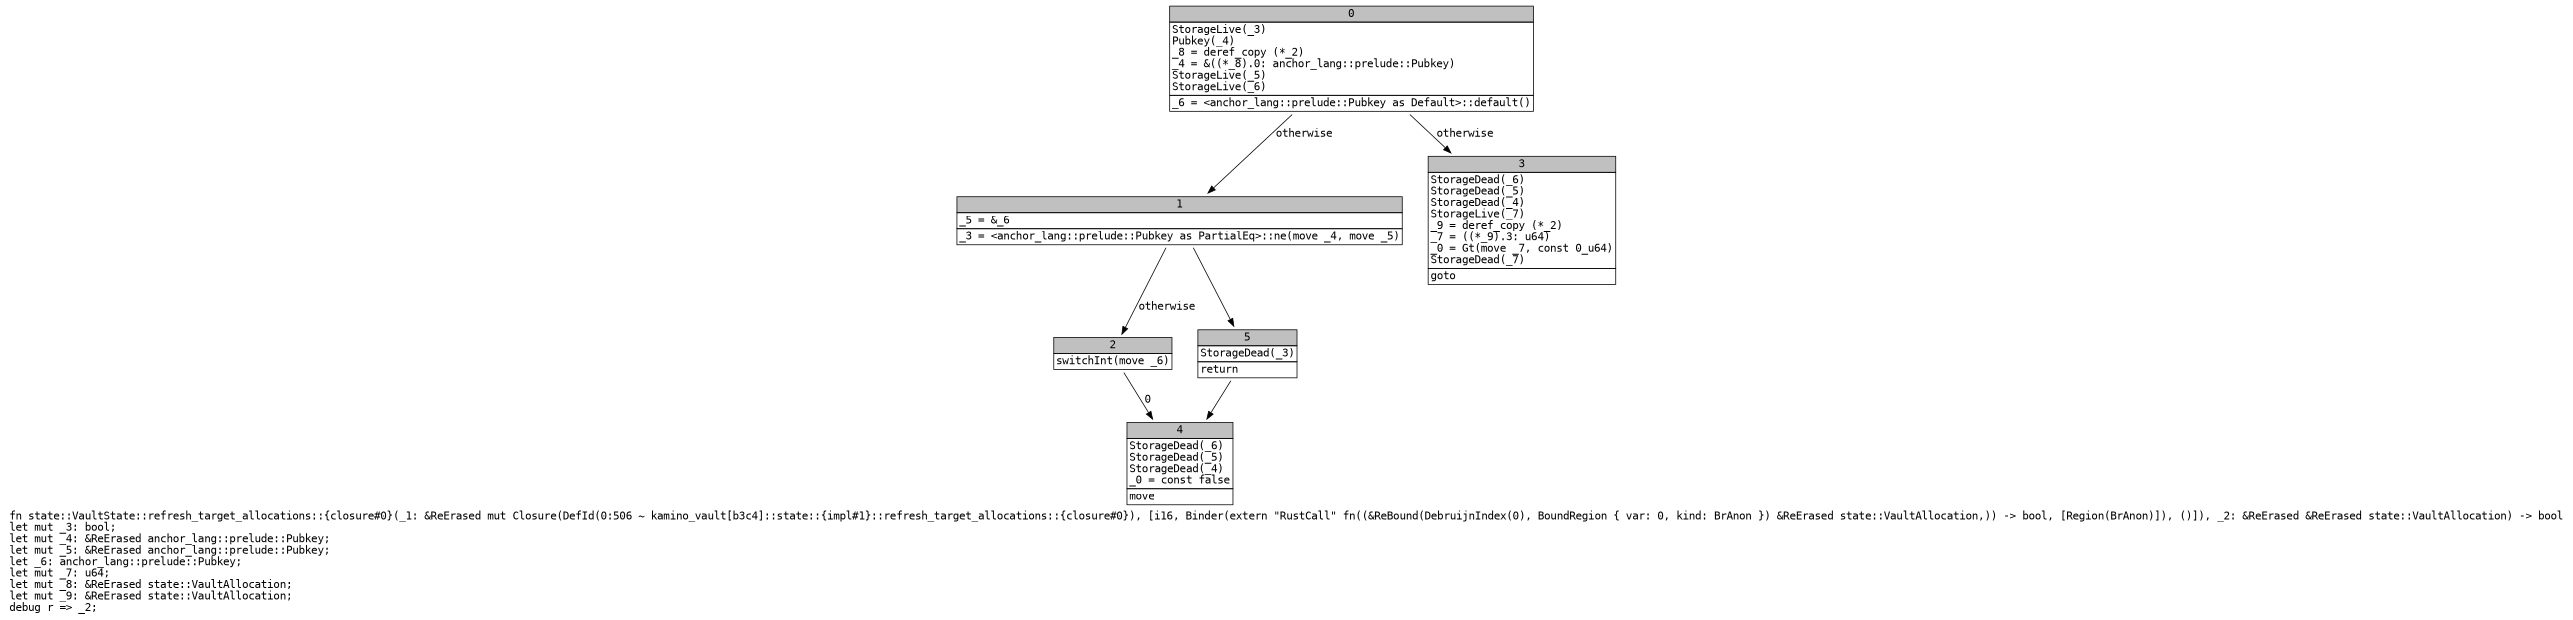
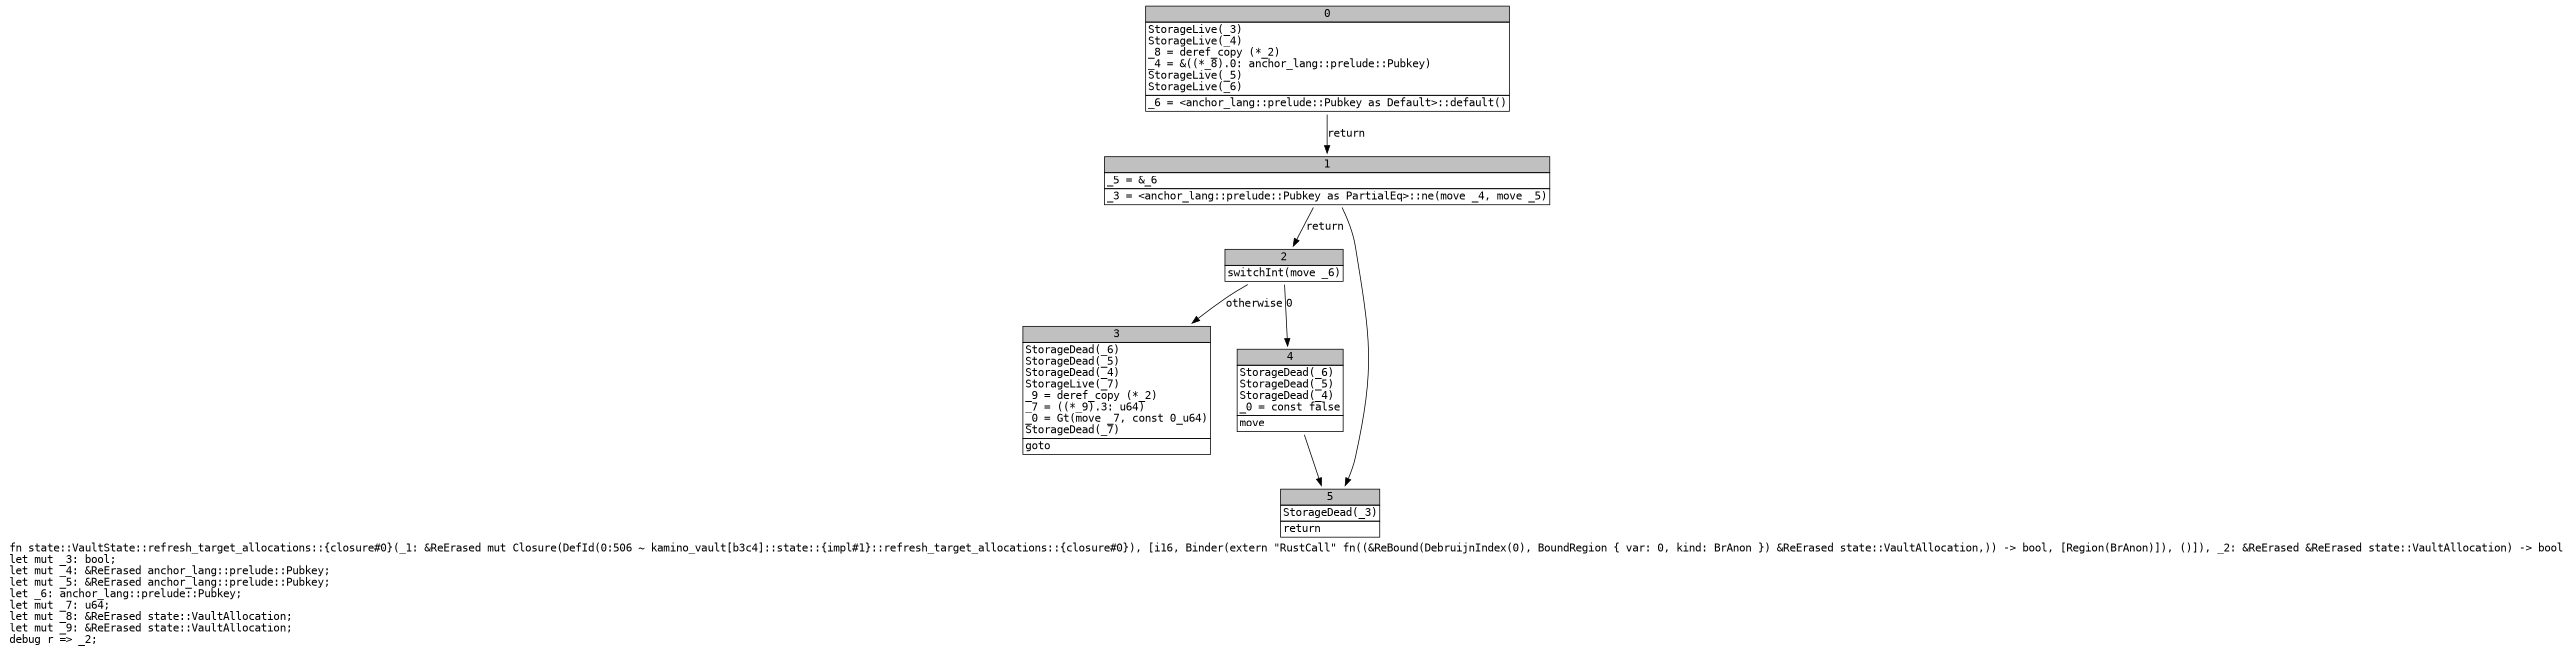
node "0": text "Pubkey(_4)" -> "StorageLive(_4)"
edge "0" -> "3": now "2" -> "3"
edge "0" -> "1": label "otherwise" -> "return"
edge "1" -> "2": label "otherwise" -> "return"
edge "5" -> "4": reversed
